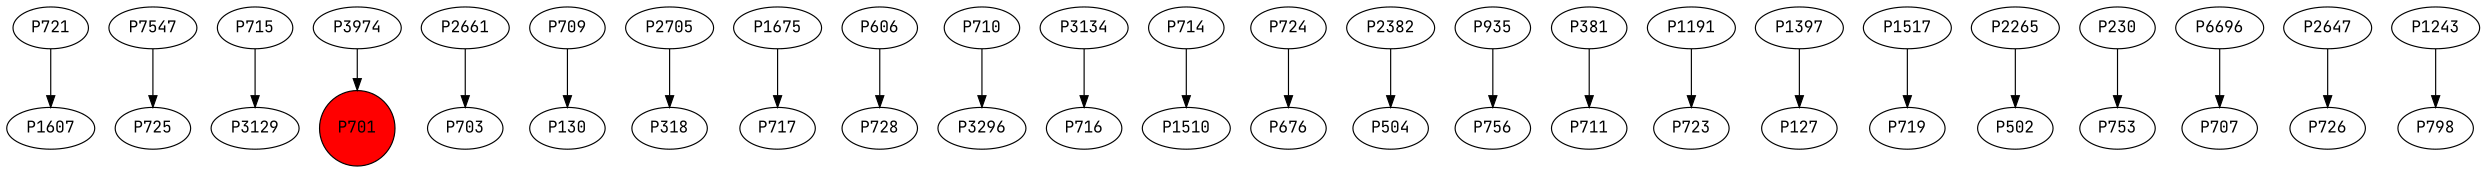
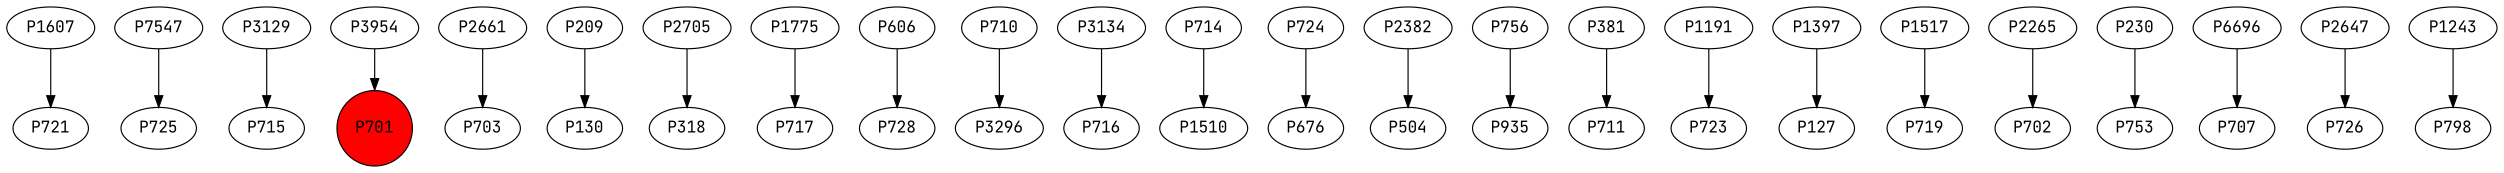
node "P3974": label "P3974" -> "P3954"
node "P709": label "P709" -> "P209"
node "P1675": label "P1675" -> "P1775"
edge "P721" -> "P1607": reversed
edge "P715" -> "P3129": reversed
edge "P935" -> "P756": reversed
node "P502": label "P502" -> "P702"
